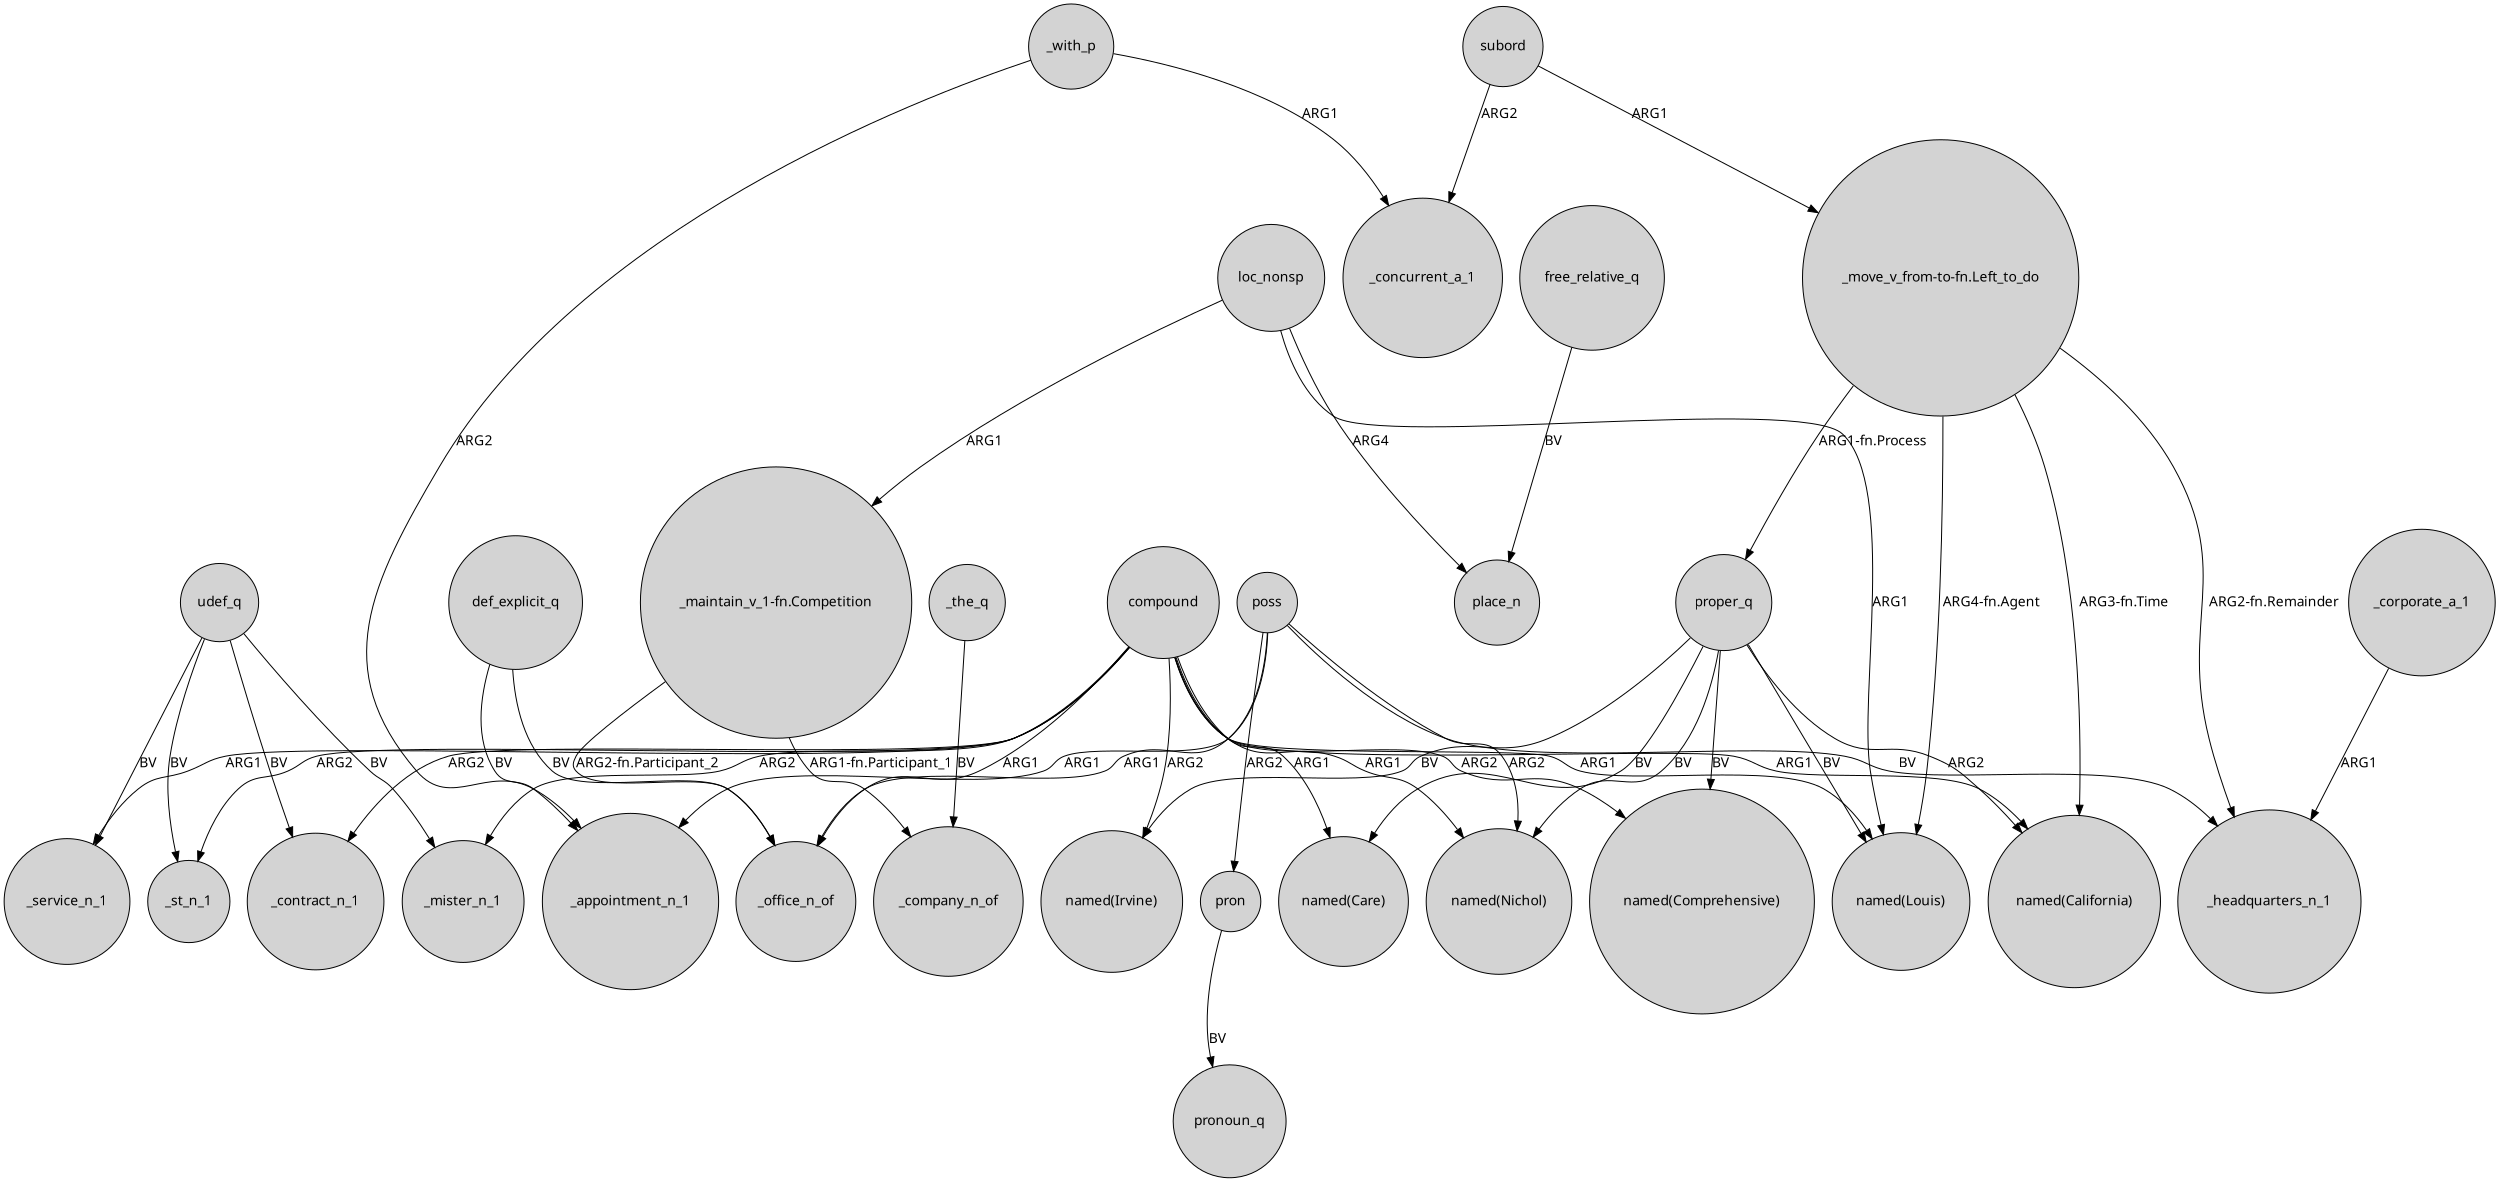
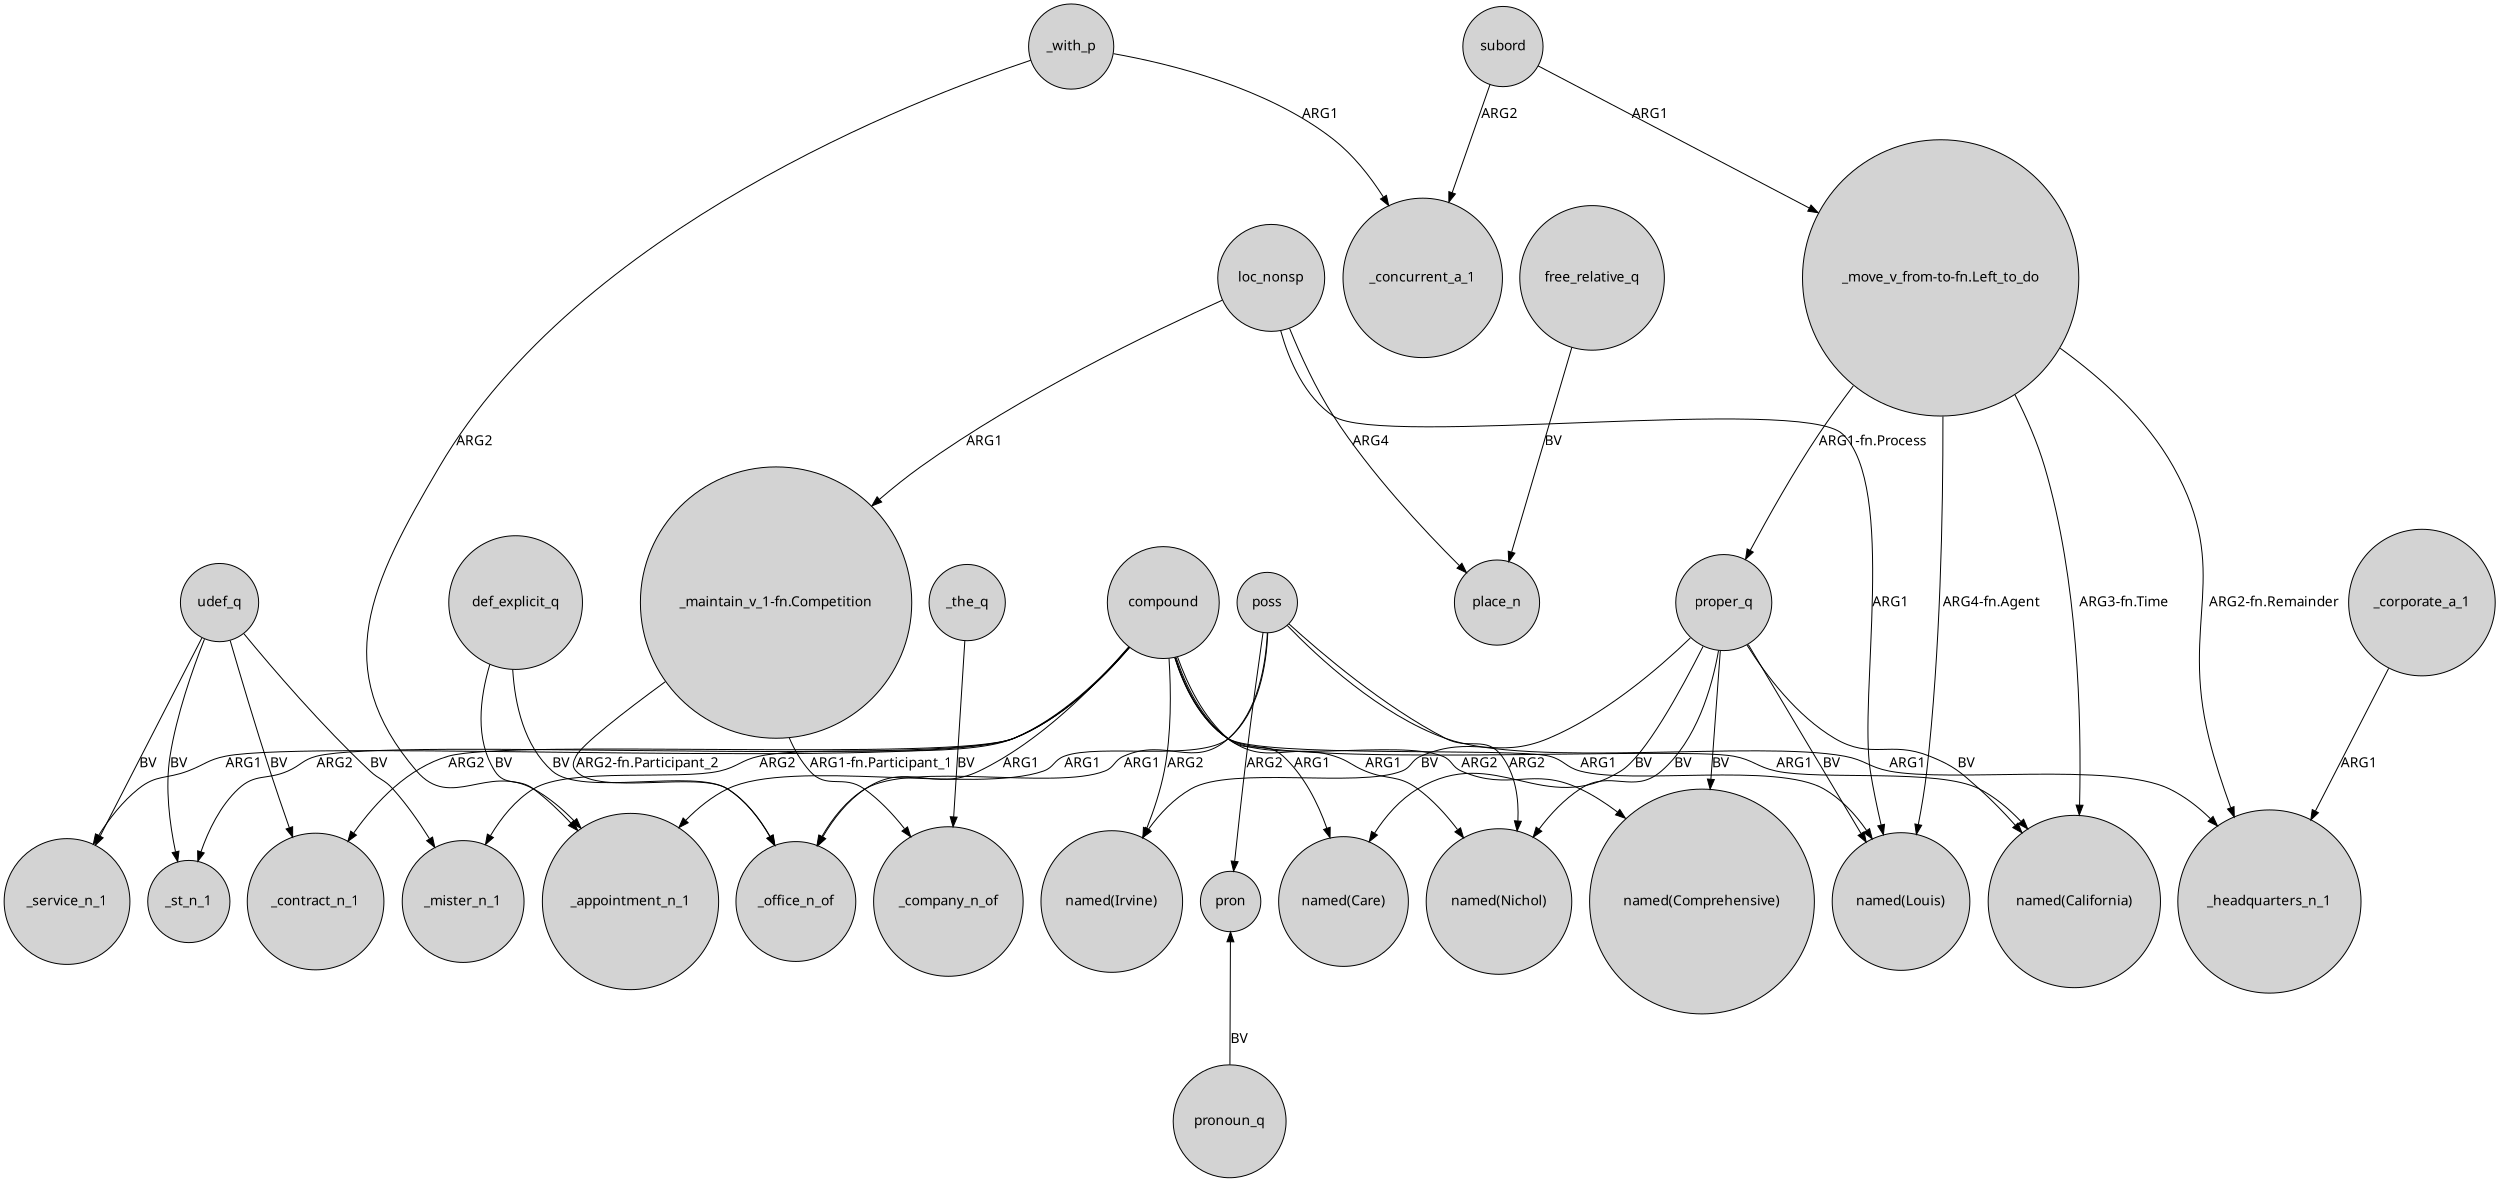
edge "poss" -> "_headquarters_n_1": label "BV" -> "ARG1"
edge "proper_q" -> "named(California)": label "ARG2" -> "BV"
edge "pron" -> "pronoun_q": reversed
